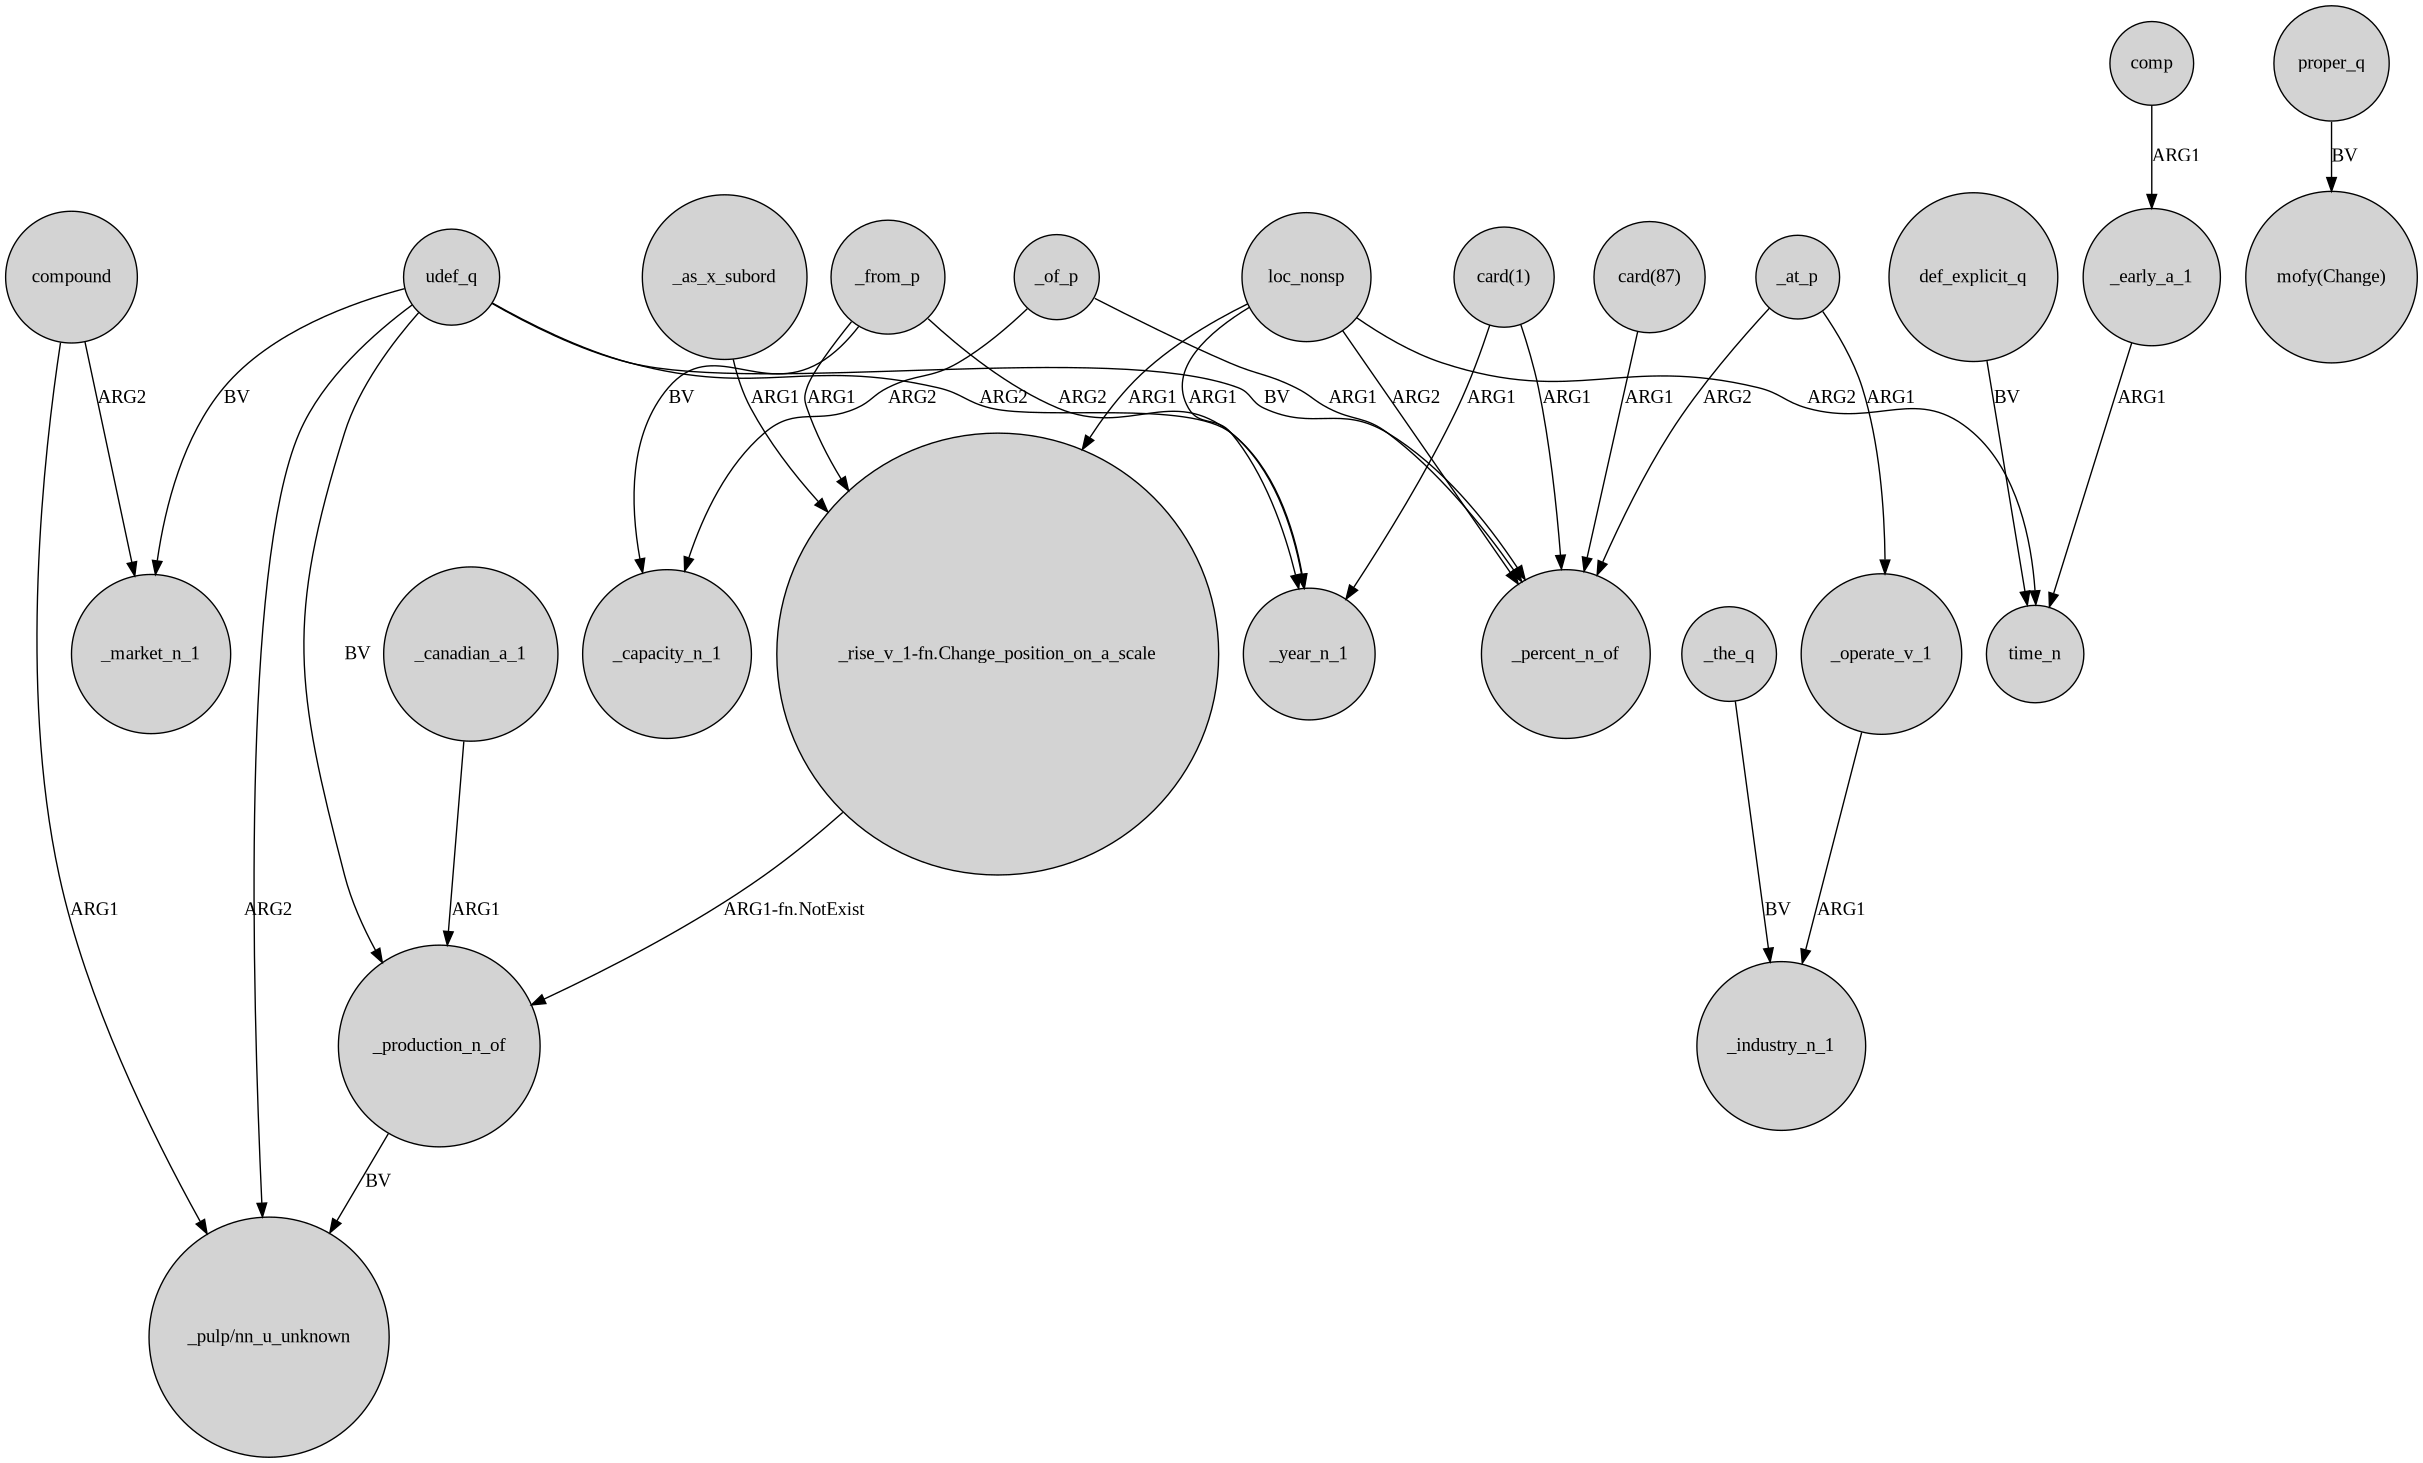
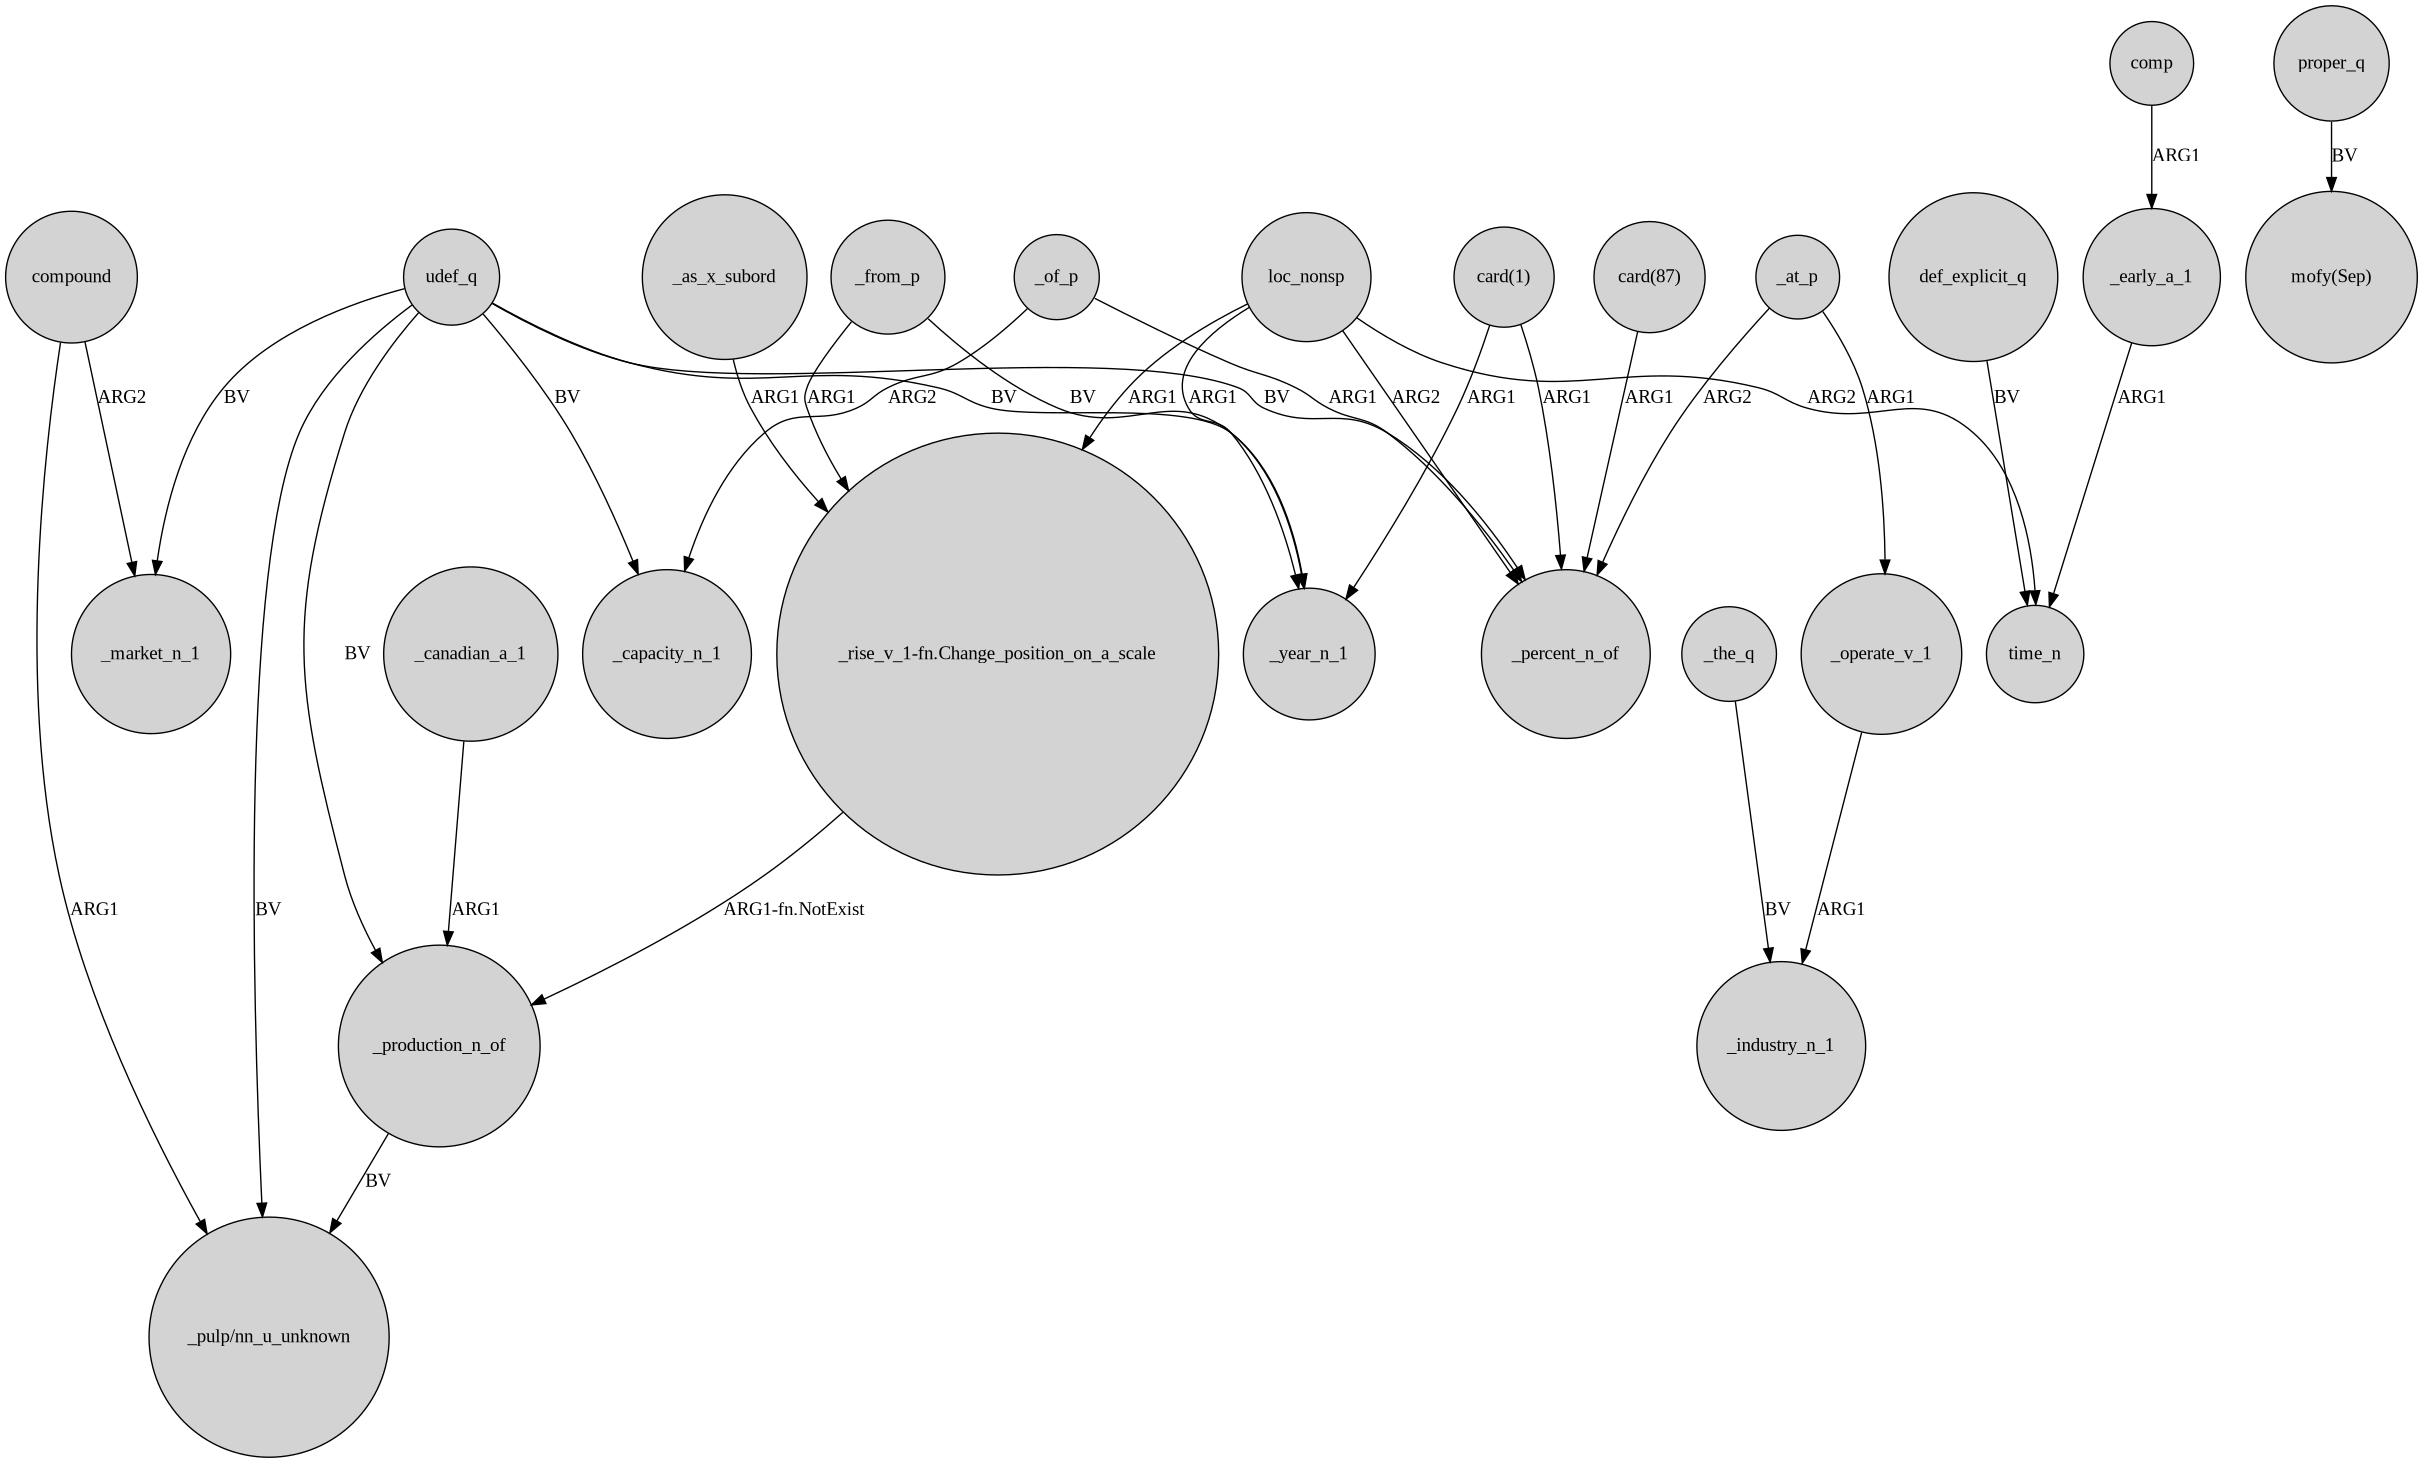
node "mofy(Change)": label "mofy(Change)" -> "mofy(Sep)"
edge "_from_p" -> "_capacity_n_1": now "udef_q" -> "_capacity_n_1"
edge "udef_q" -> "_year_n_1": label "ARG2" -> "BV"
edge "_from_p" -> "_year_n_1": label "ARG2" -> "BV"
edge "udef_q" -> "_pulp/nn_u_unknown": label "ARG2" -> "BV"
